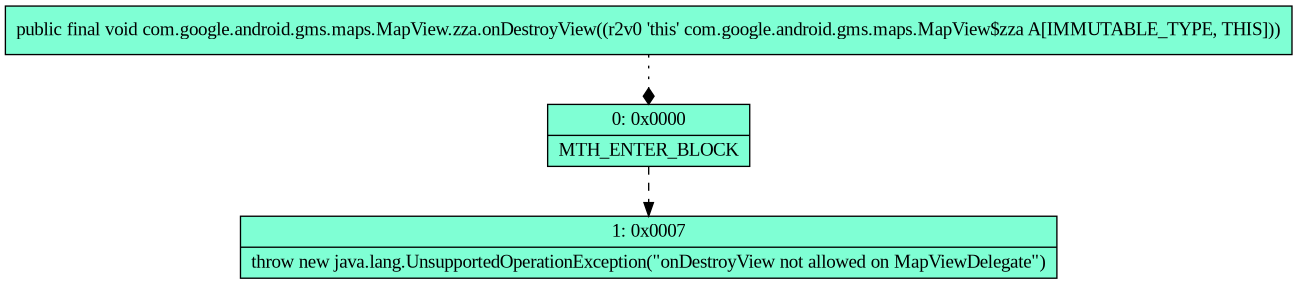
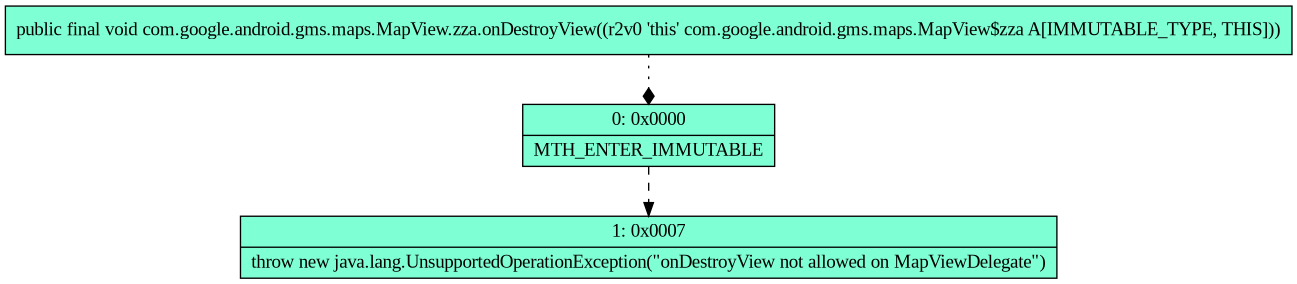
node "0: 0x0000": text "MTH_ENTER_BLOCK" -> "MTH_ENTER_IMMUTABLE"
